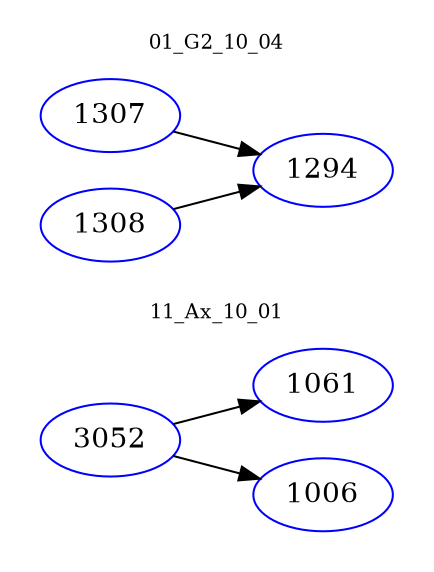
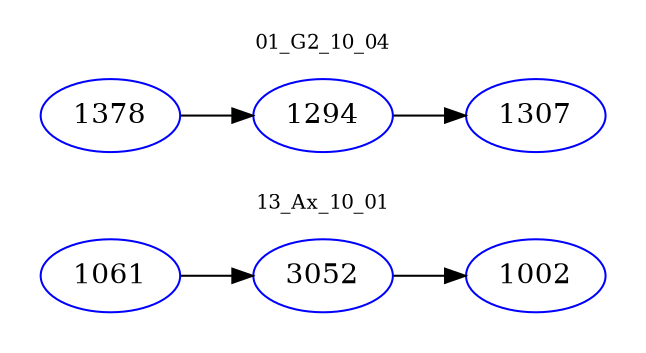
edge "1307" -> "1294": reversed
node "1308": label "1308" -> "1378"
cluster "11_Ax_10_01": label "11_Ax_10_01" -> "13_Ax_10_01"
edge "3052" -> "1061": reversed
node "1006": label "1006" -> "1002"
